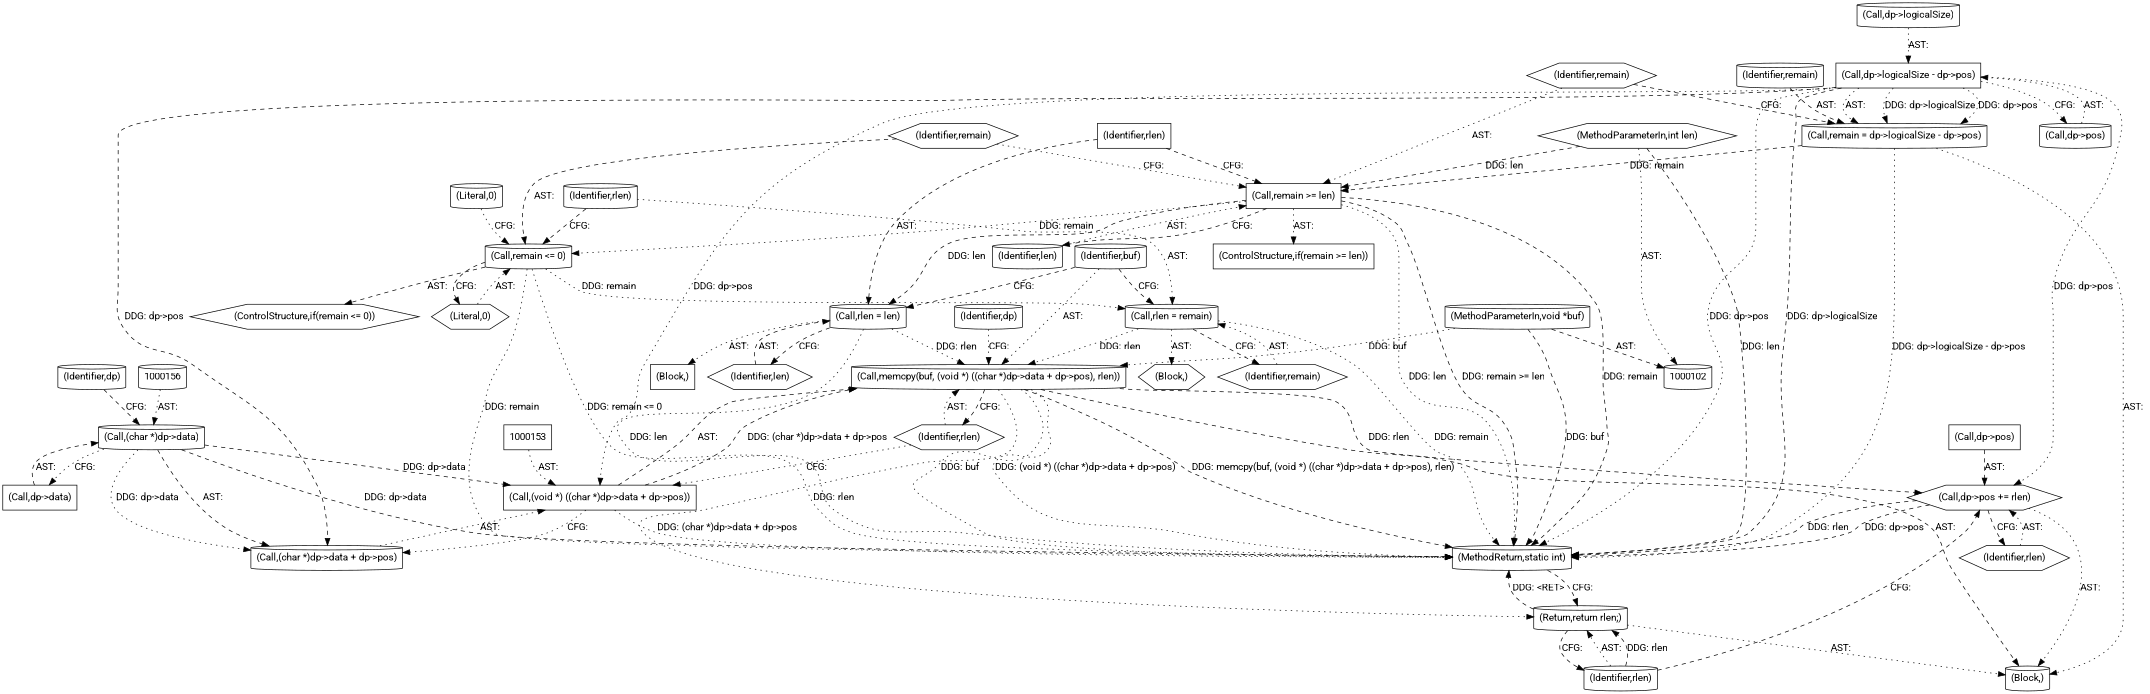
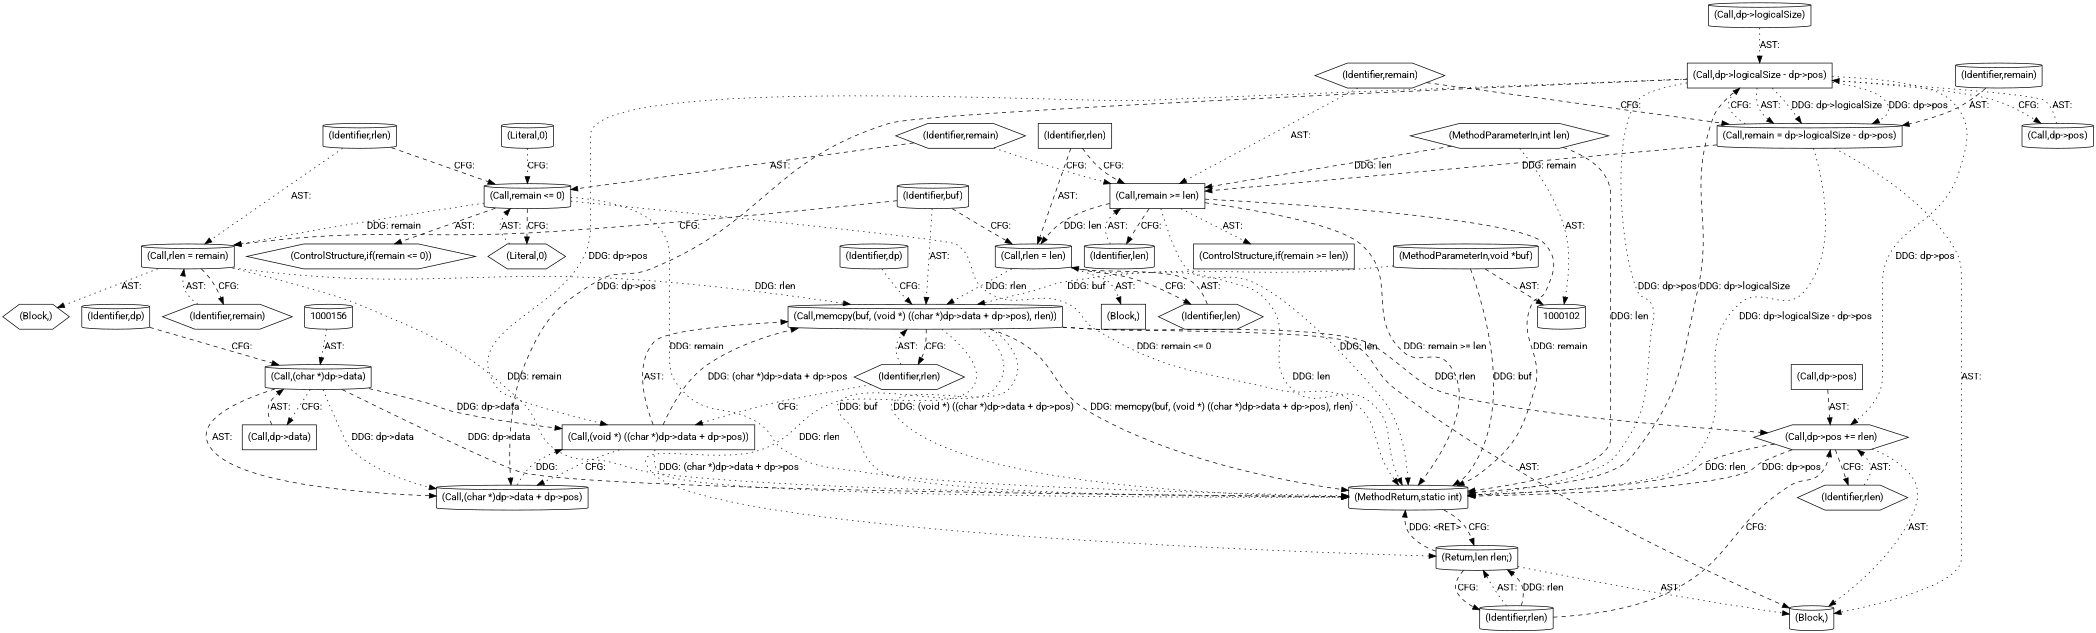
edge "(Call,remain = dp->logicalSize - dp->pos)" -> "(Call,dp->logicalSize - dp->pos)": added, label "CFG:"
edge "(Call,remain >= len)" -> "(Call,remain <= 0)": removed, label "DDG: remain"
node "1000153": removed
edge "(Call,(char *)dp->data + dp->pos)" -> "(Call,(void *) ((char *)dp->data + dp->pos))": label "AST: " -> "DDG: "
node "(Return,return rlen;)": label "(Return,return rlen;)" -> "(Return,len rlen;)"
